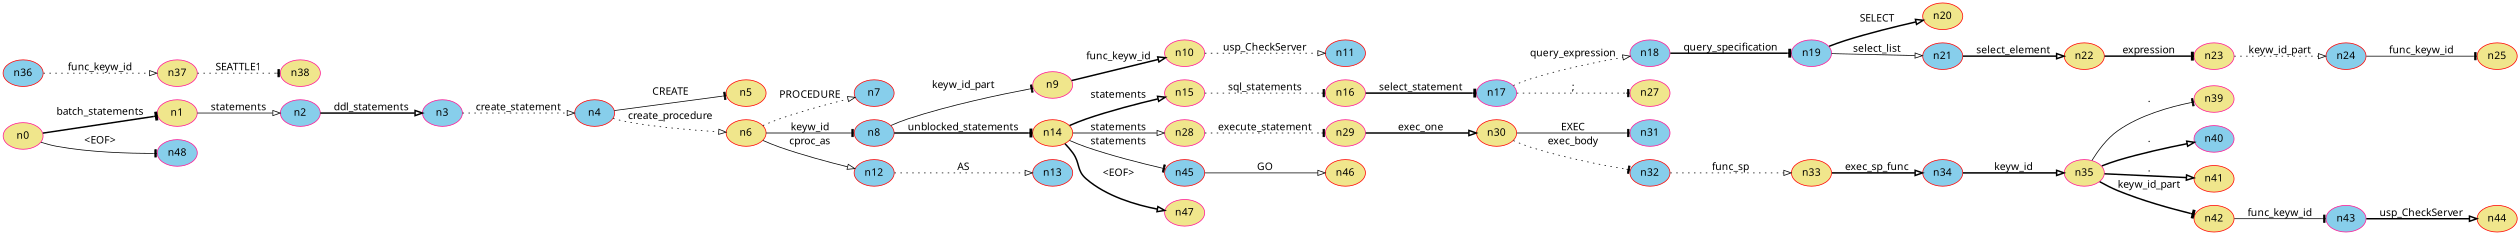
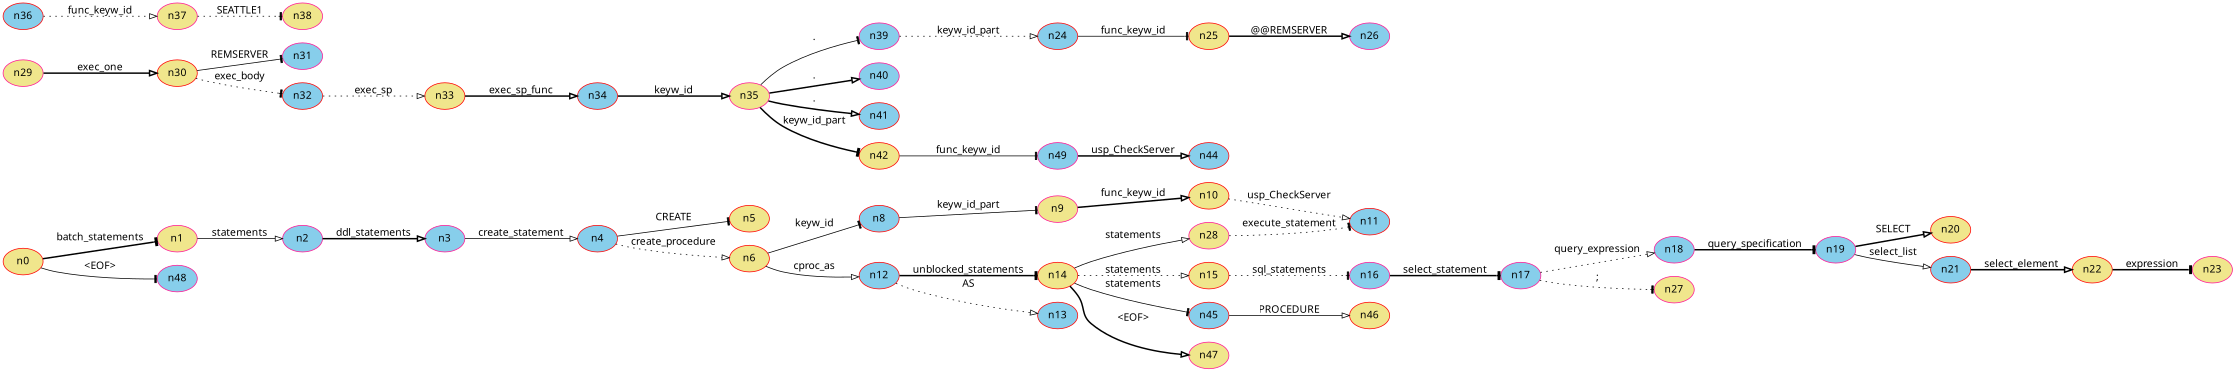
node "n26": added
node "n10": color deeppink -> red
edge "n23" -> "n24": now "n39" -> "n24"
node "n7": removed
node "n15": color deeppink -> red
node "n16": fillcolor khaki -> skyblue
node "n39": fillcolor khaki -> skyblue
edge "n14" -> "n15": style bold -> dotted
edge "n3" -> "n4": style dotted -> solid
edge "n30" -> "n31": label "EXEC" -> "REMSERVER"
edge "n8" -> "n14": now "n12" -> "n14"
edge "n28" -> "n29": now "n28" -> "n11"
node "n0": color deeppink -> red
edge "n45" -> "n46": label "GO" -> "PROCEDURE"
edge "n32" -> "n33": label "func_sp" -> "exec_sp"
node "n41": fillcolor khaki -> skyblue
node "n43": label "n43" -> "n49"
node "n44": fillcolor khaki -> skyblue
